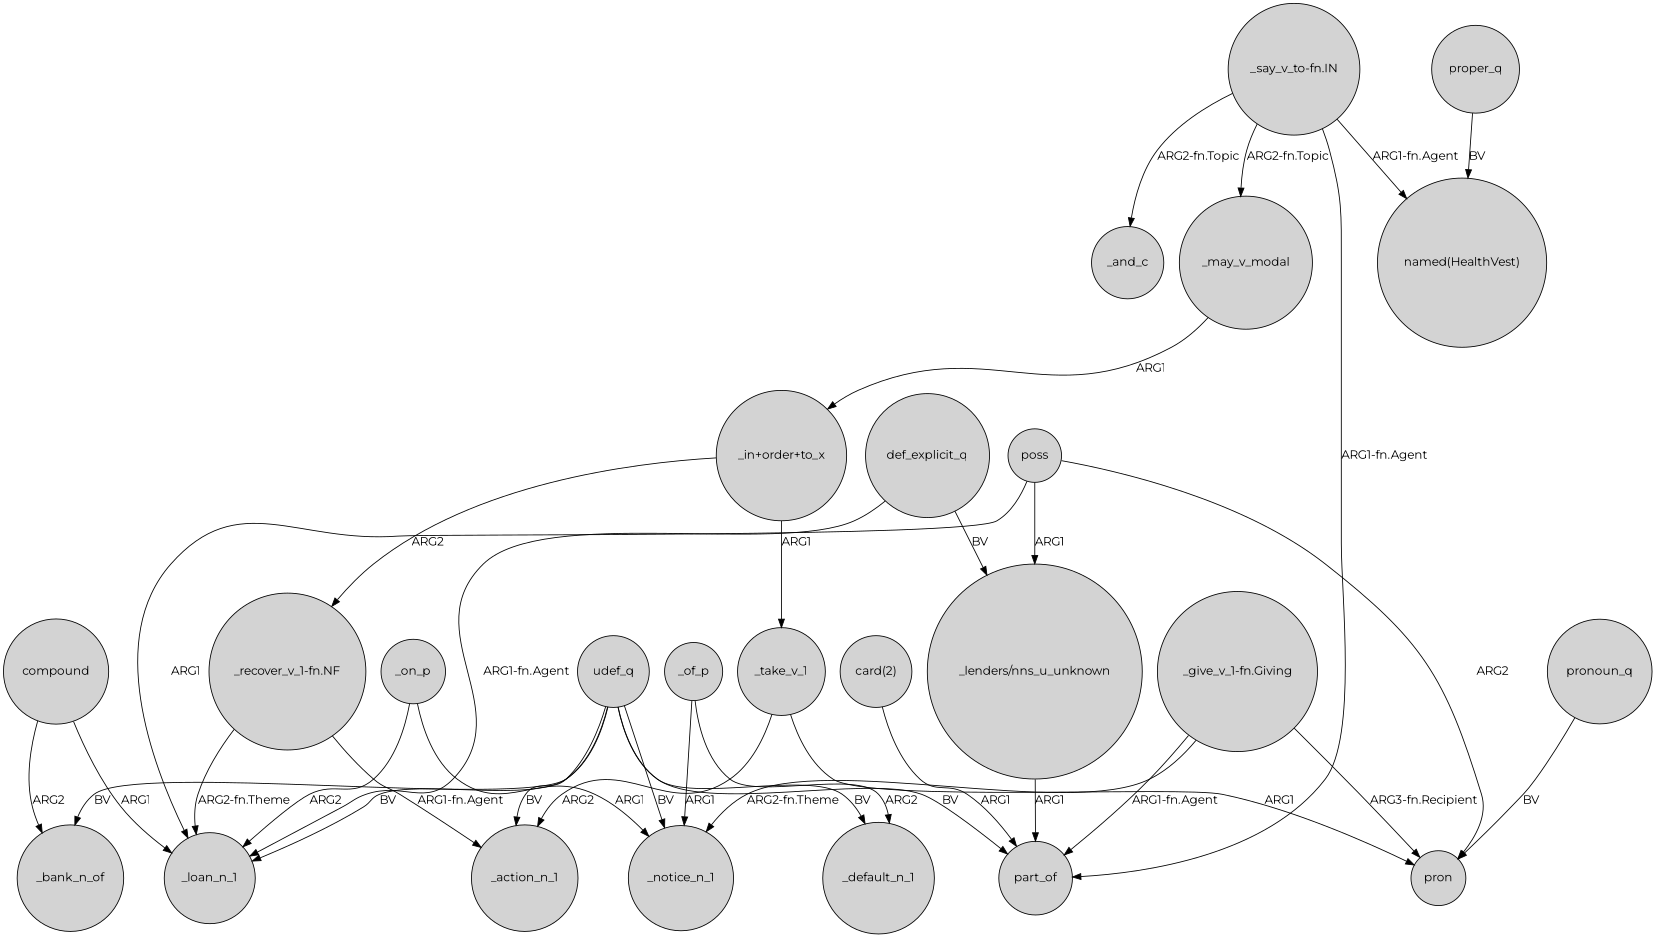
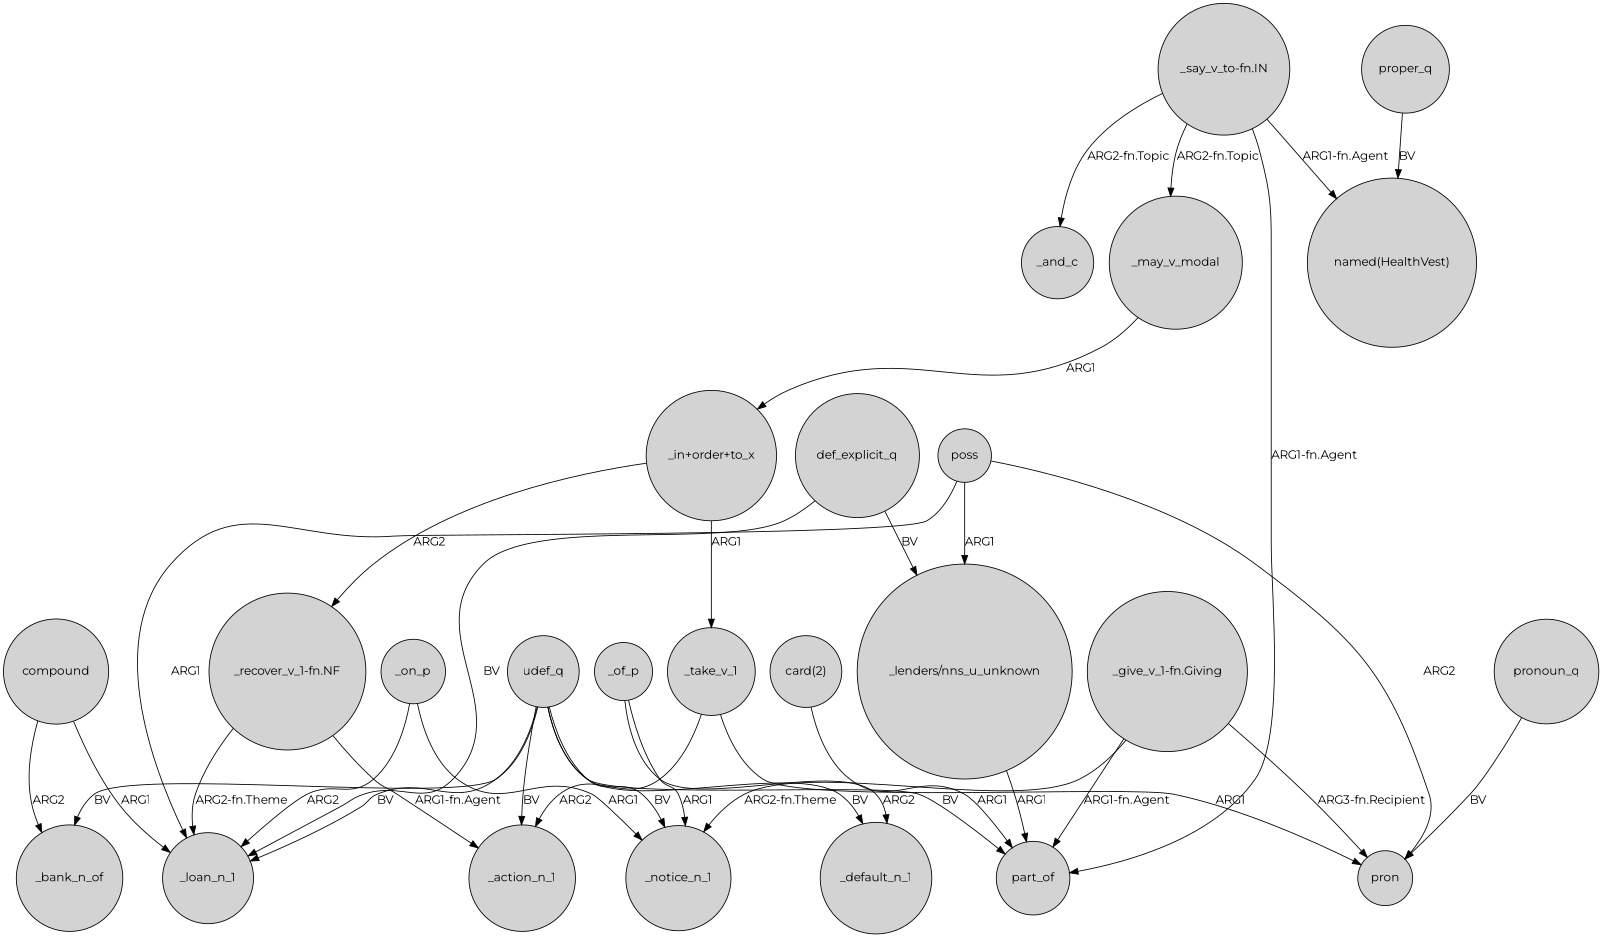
edge "def_explicit_q" -> "_loan_n_1": label "ARG1-fn.Agent" -> "BV"
